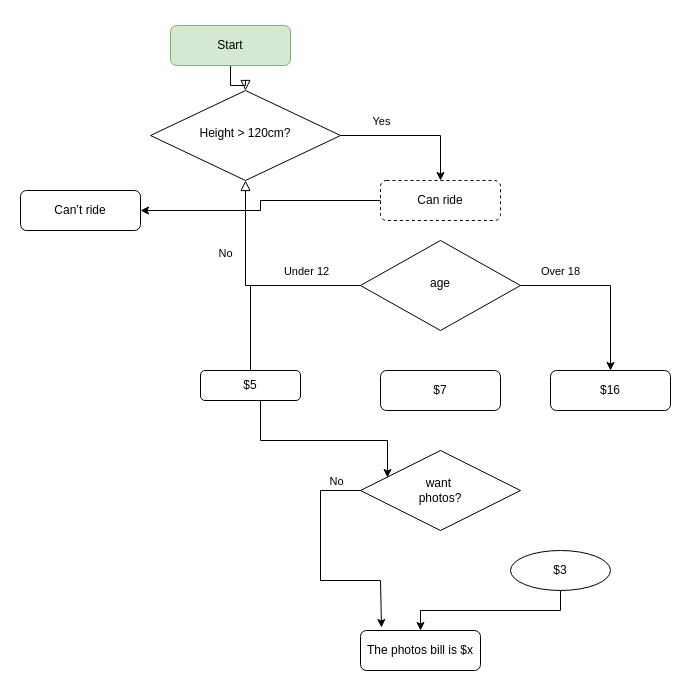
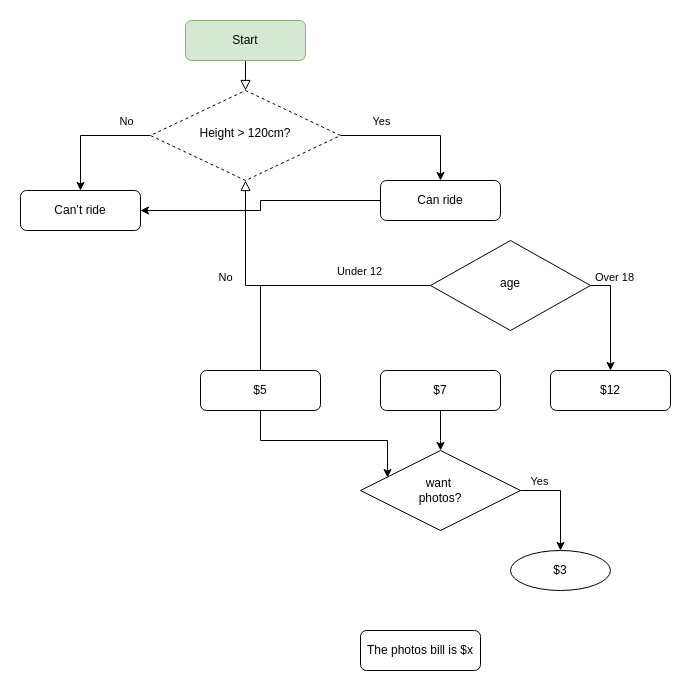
node "Start": moved (231, 46) -> (246, 41)
edge "Height > 120cm?" -> "Can’t ride": added, label "No"
node "Height > 120cm?": style solid -> dashed
node "Can ride": style dashed -> solid
node "age": moved (441, 286) -> (511, 286)
node "$5": size 100x30 -> 120x40
node "$16": label "$16" -> "$12"
edge "$7" -> "want photos?": added
edge "want photos?" -> "$3": added, label "Yes"
edge "want photos?" -> "The photos bill is $x": removed, label "No"
edge "$3" -> "The photos bill is $x": removed
